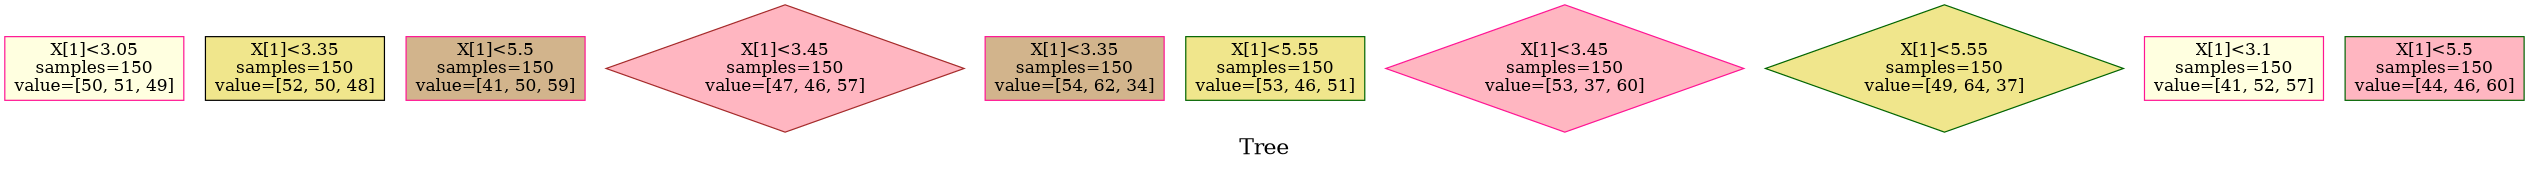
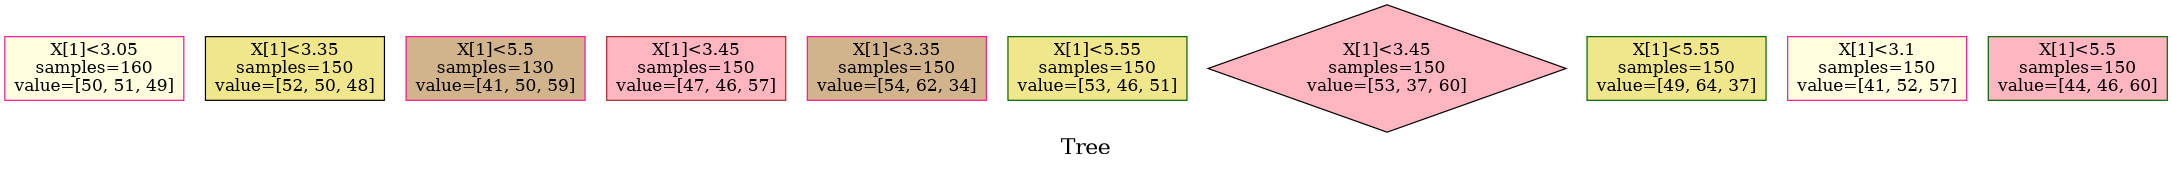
node "X[1]<3.05 samples=150 value=[50, 51, 49]": label "X[1]<3.05 samples=150 value=[50, 51, 49]" -> "X[1]<3.05 samples=160 value=[50, 51, 49]"
node "X[1]<5.5 samples=150 value=[41, 50, 59]": label "X[1]<5.5 samples=150 value=[41, 50, 59]" -> "X[1]<5.5 samples=130 value=[41, 50, 59]"
node "X[1]<3.45 samples=150 value=[47, 46, 57]": shape diamond -> box
node "X[1]<3.45 samples=150 value=[53, 37, 60]": color deeppink -> black
node "X[1]<5.55 samples=150 value=[49, 64, 37]": shape diamond -> box
